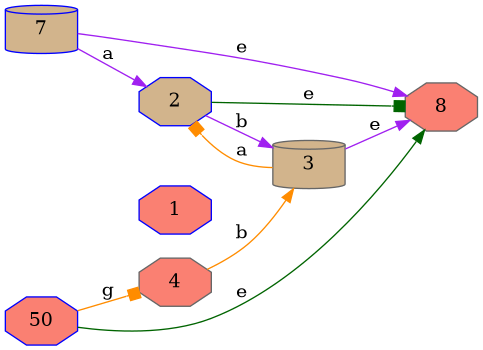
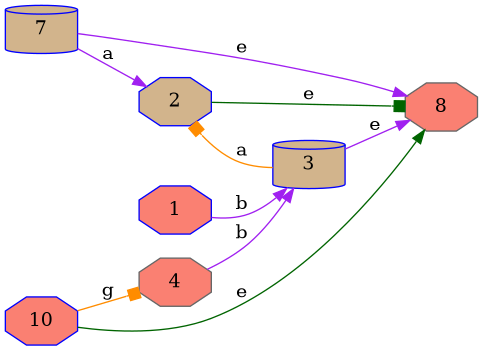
edge "2" -> "3": now "1" -> "3"
node "3": color gray40 -> blue
edge "4" -> "3": color darkorange -> purple
node "50": label "50" -> "10"
